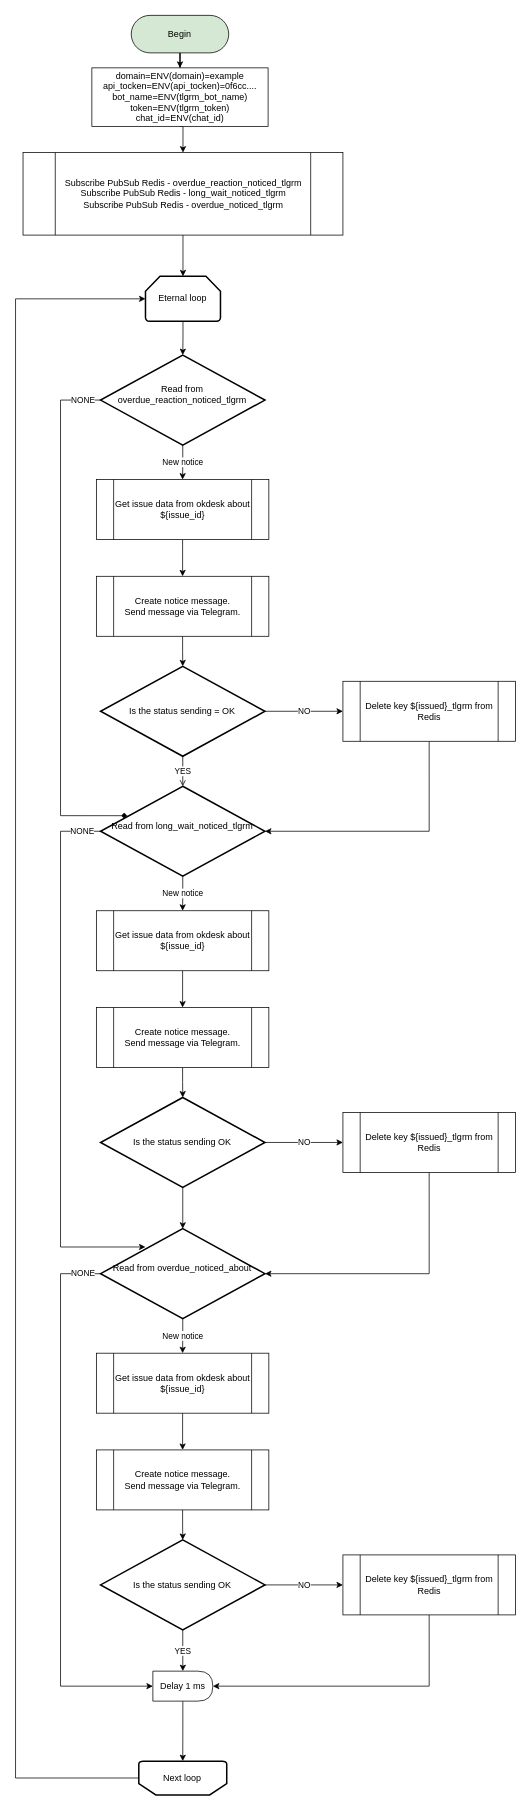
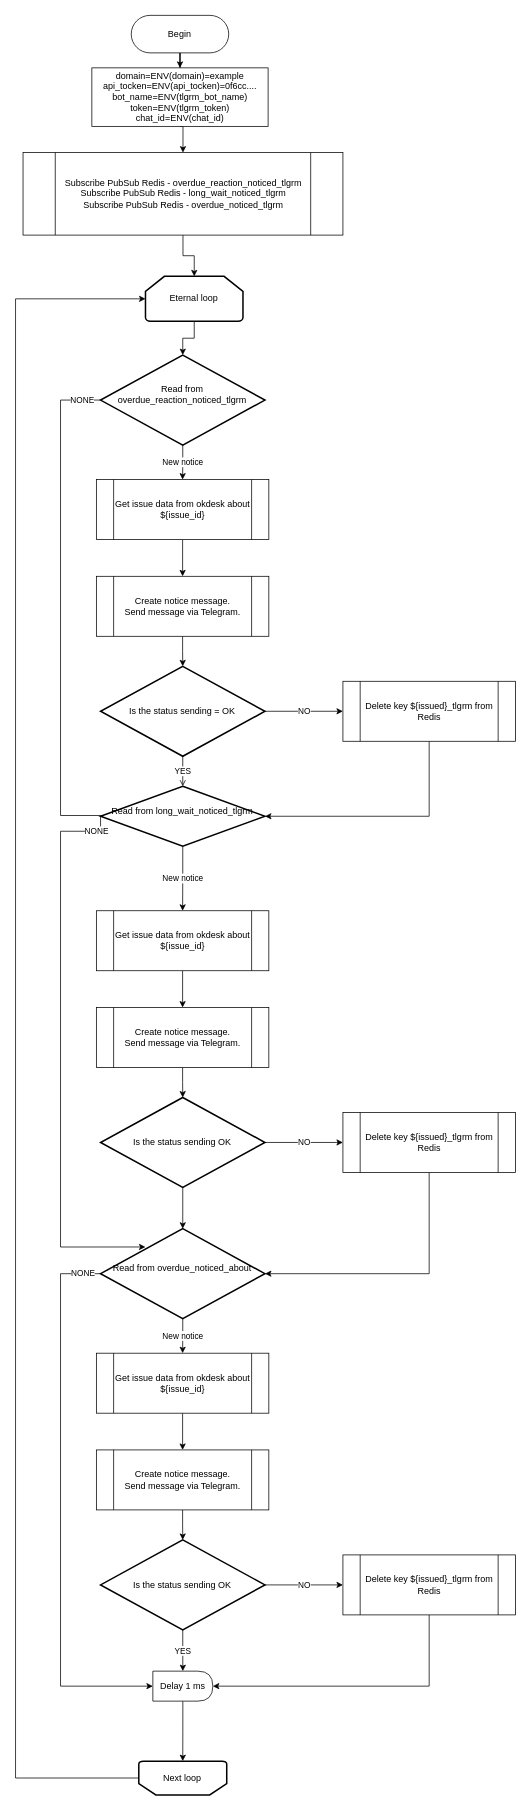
node "Begin": fillcolor #d5e8d4 -> #ffffff
node "Eternal loop": size 75x45 -> 98x45
node "Read from long_wait_noticed_tlgrm": size 164x90 -> 164x60
